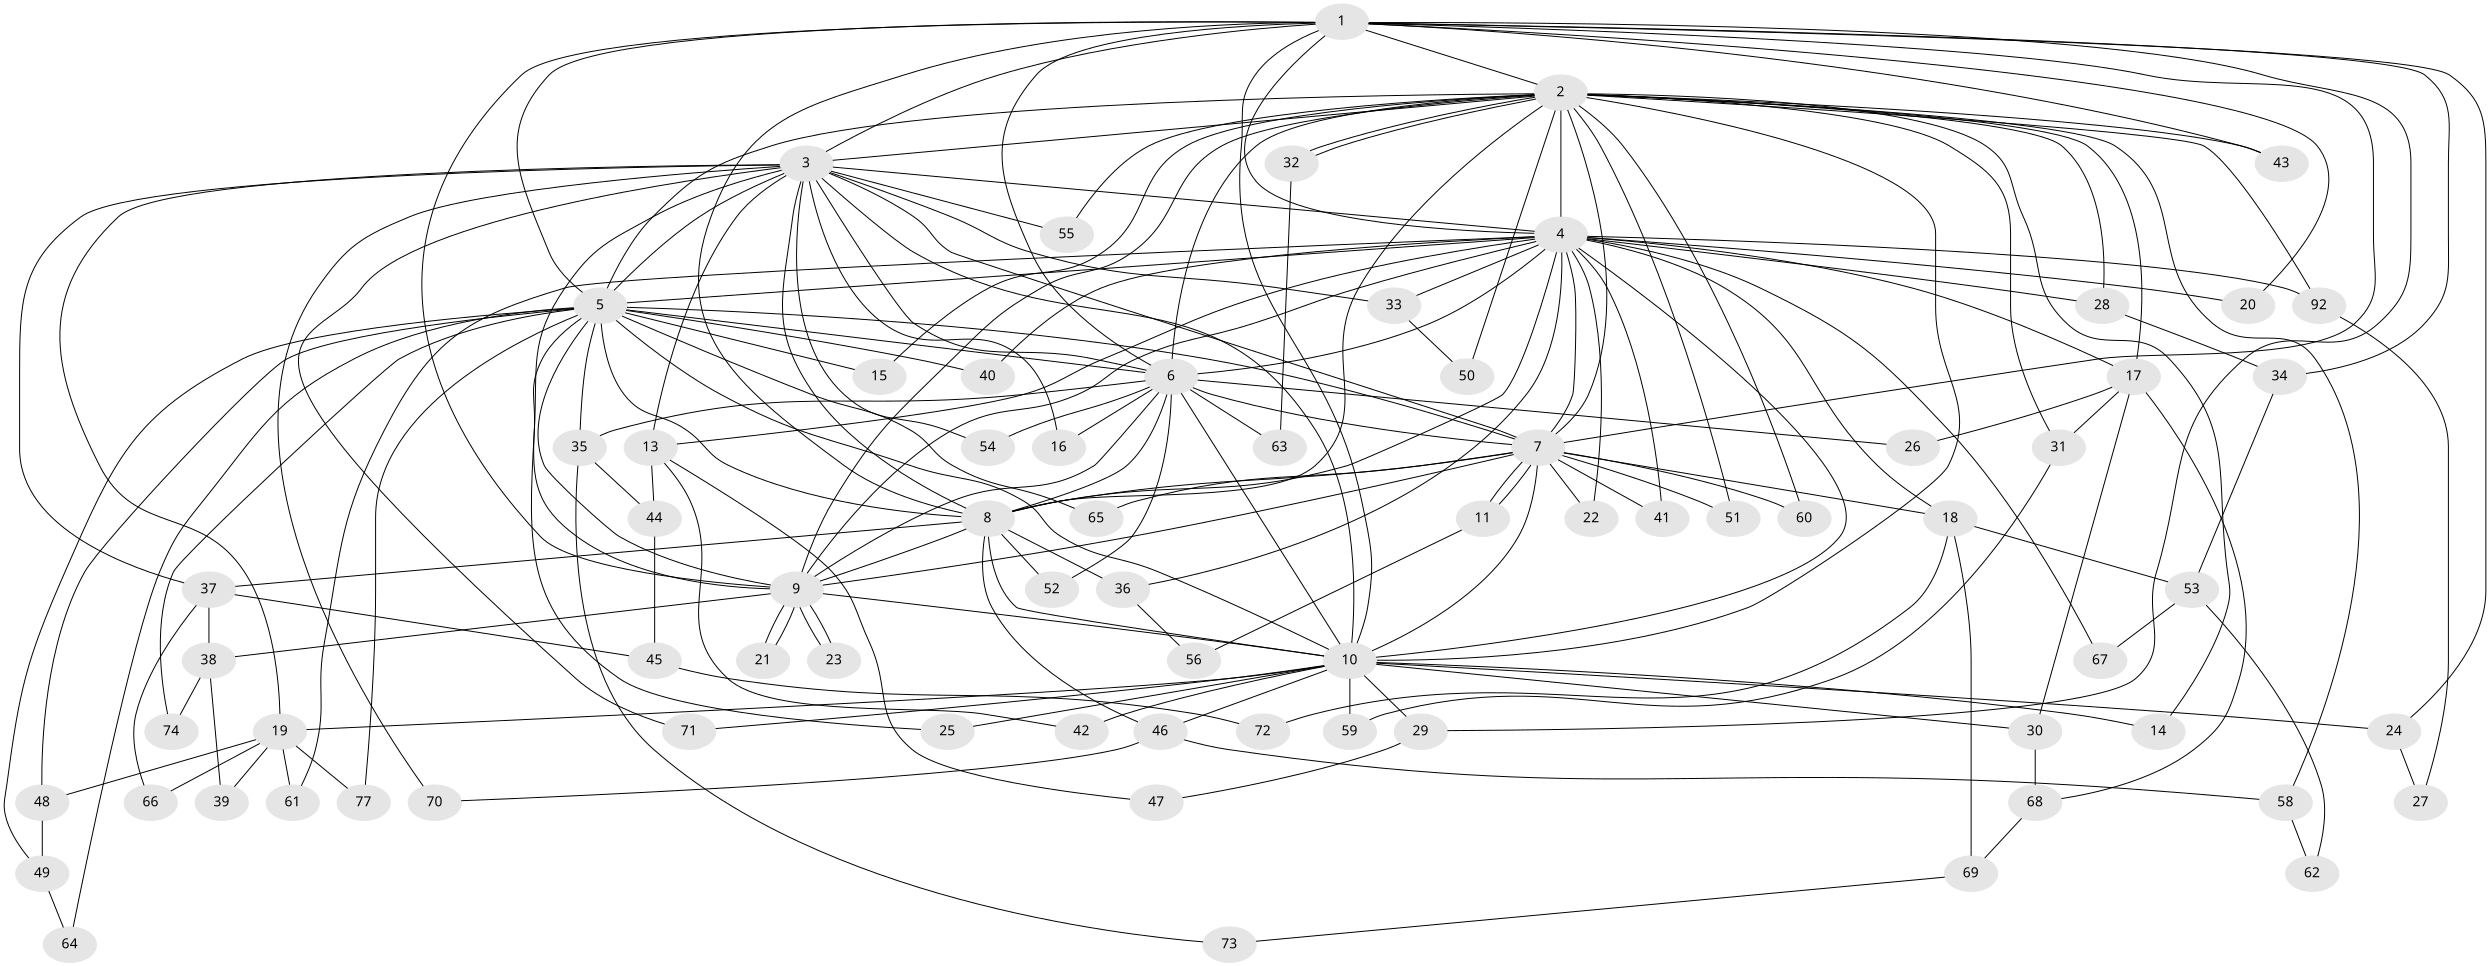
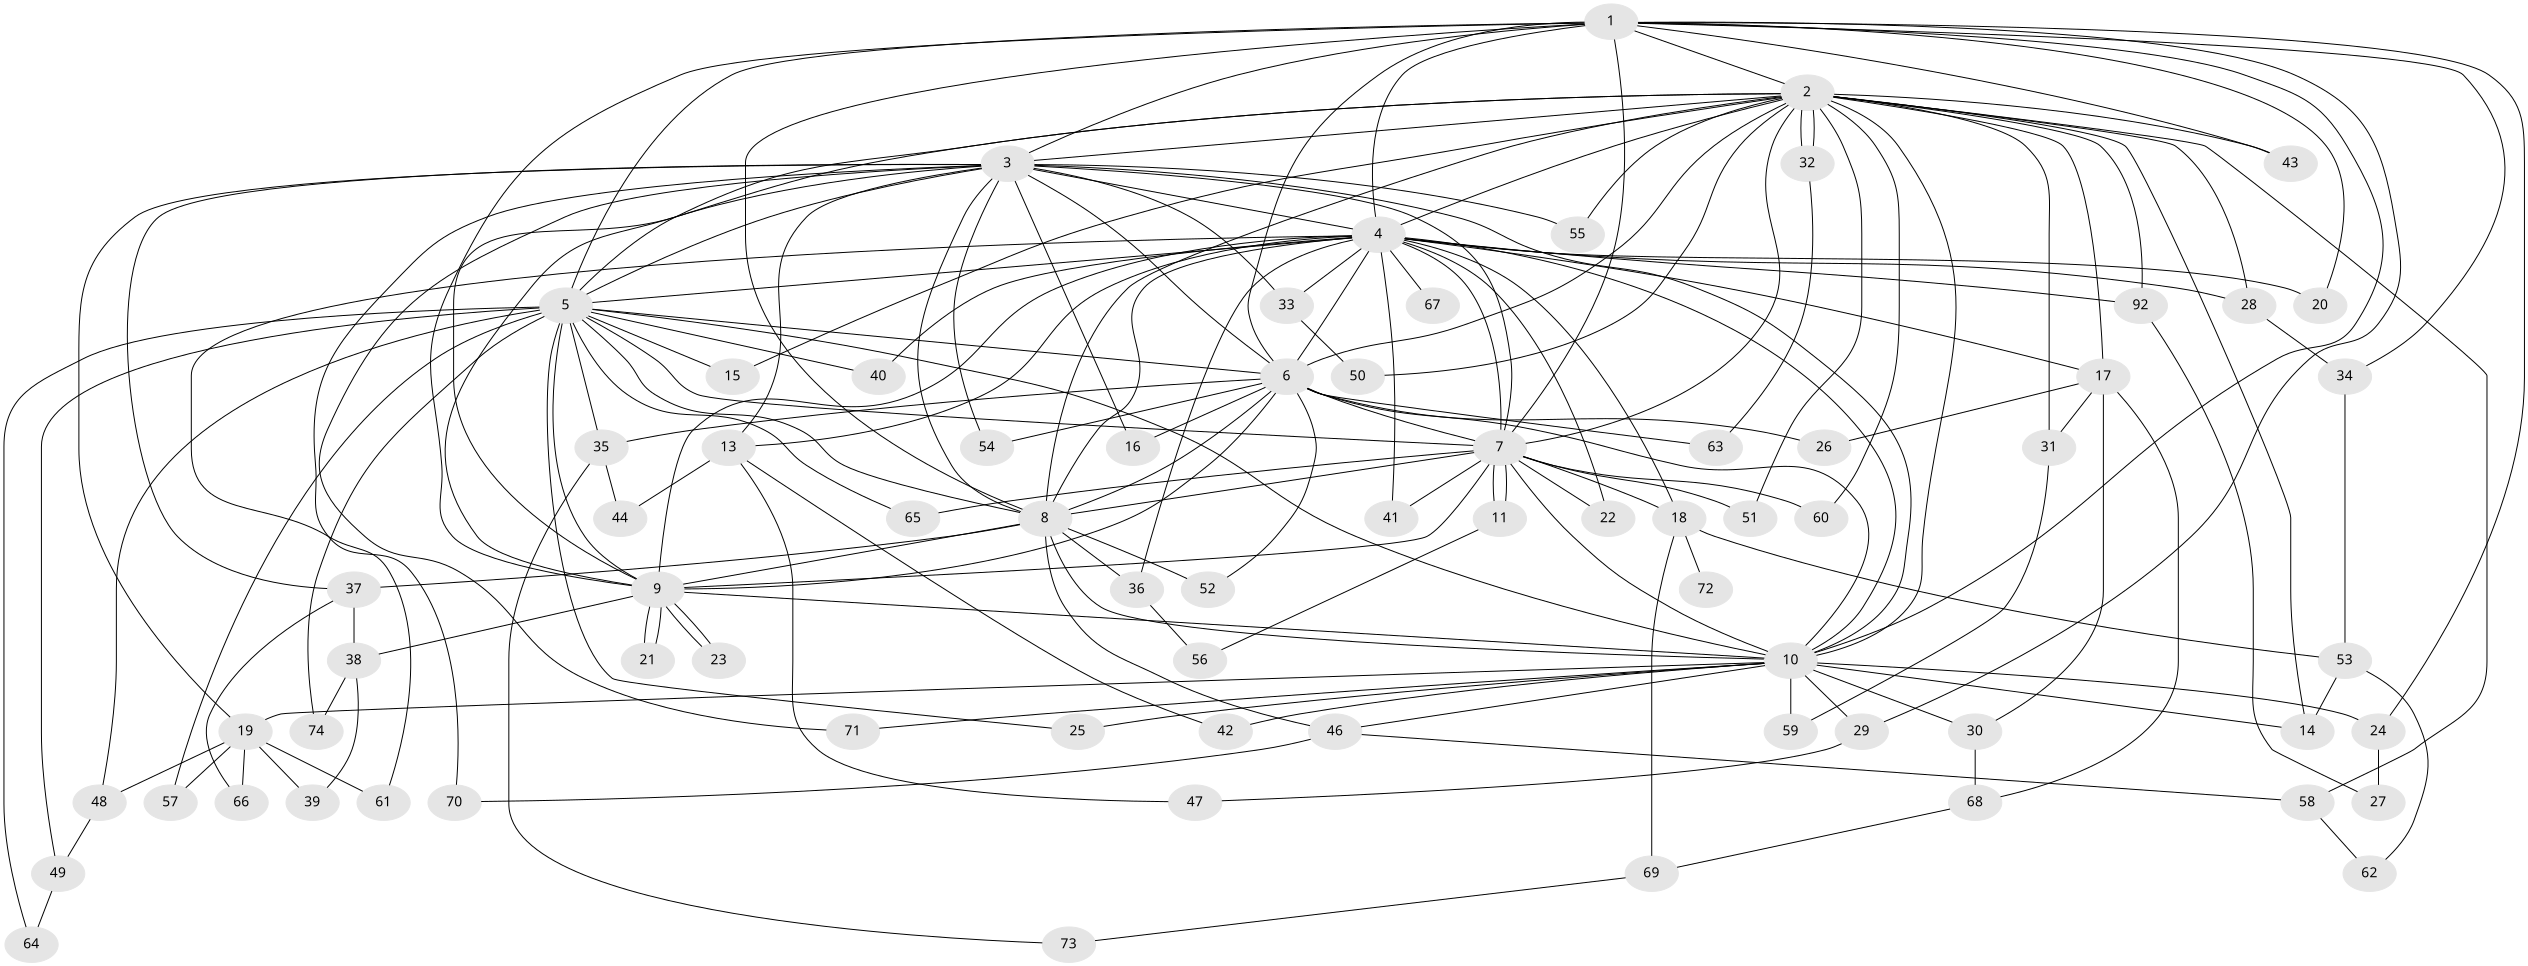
edge "53" -- "67": now "53" -- "14"
node "45": removed
node "77": label "77" -> "57"
